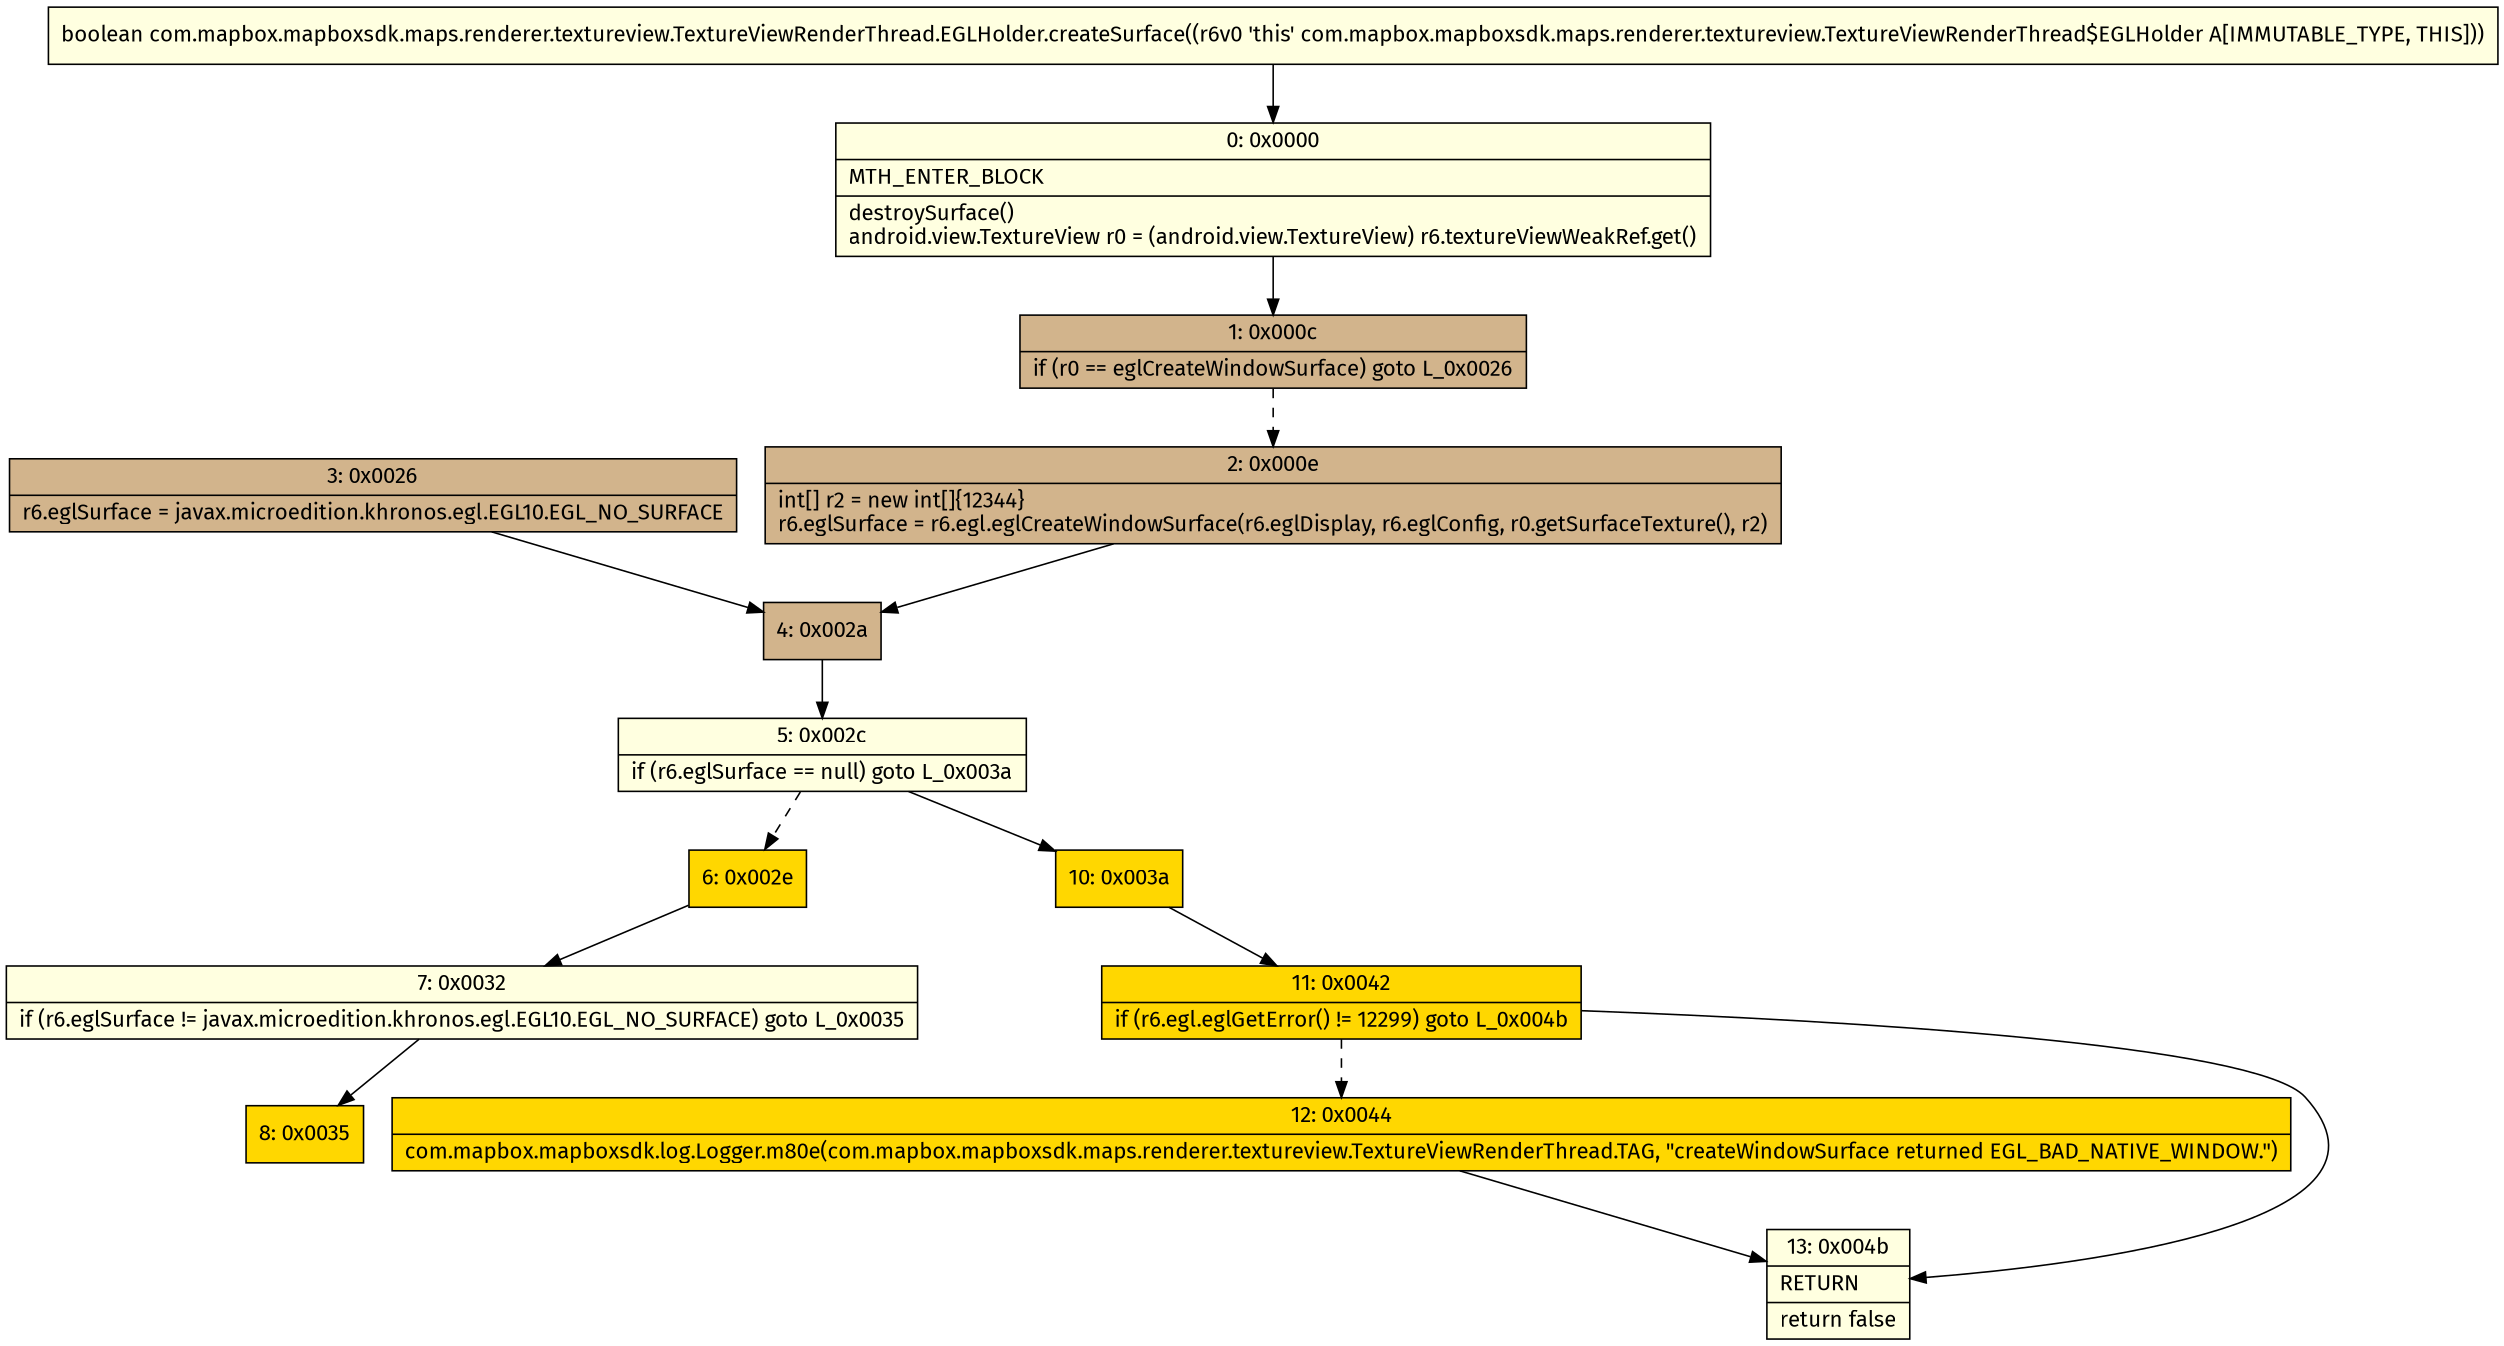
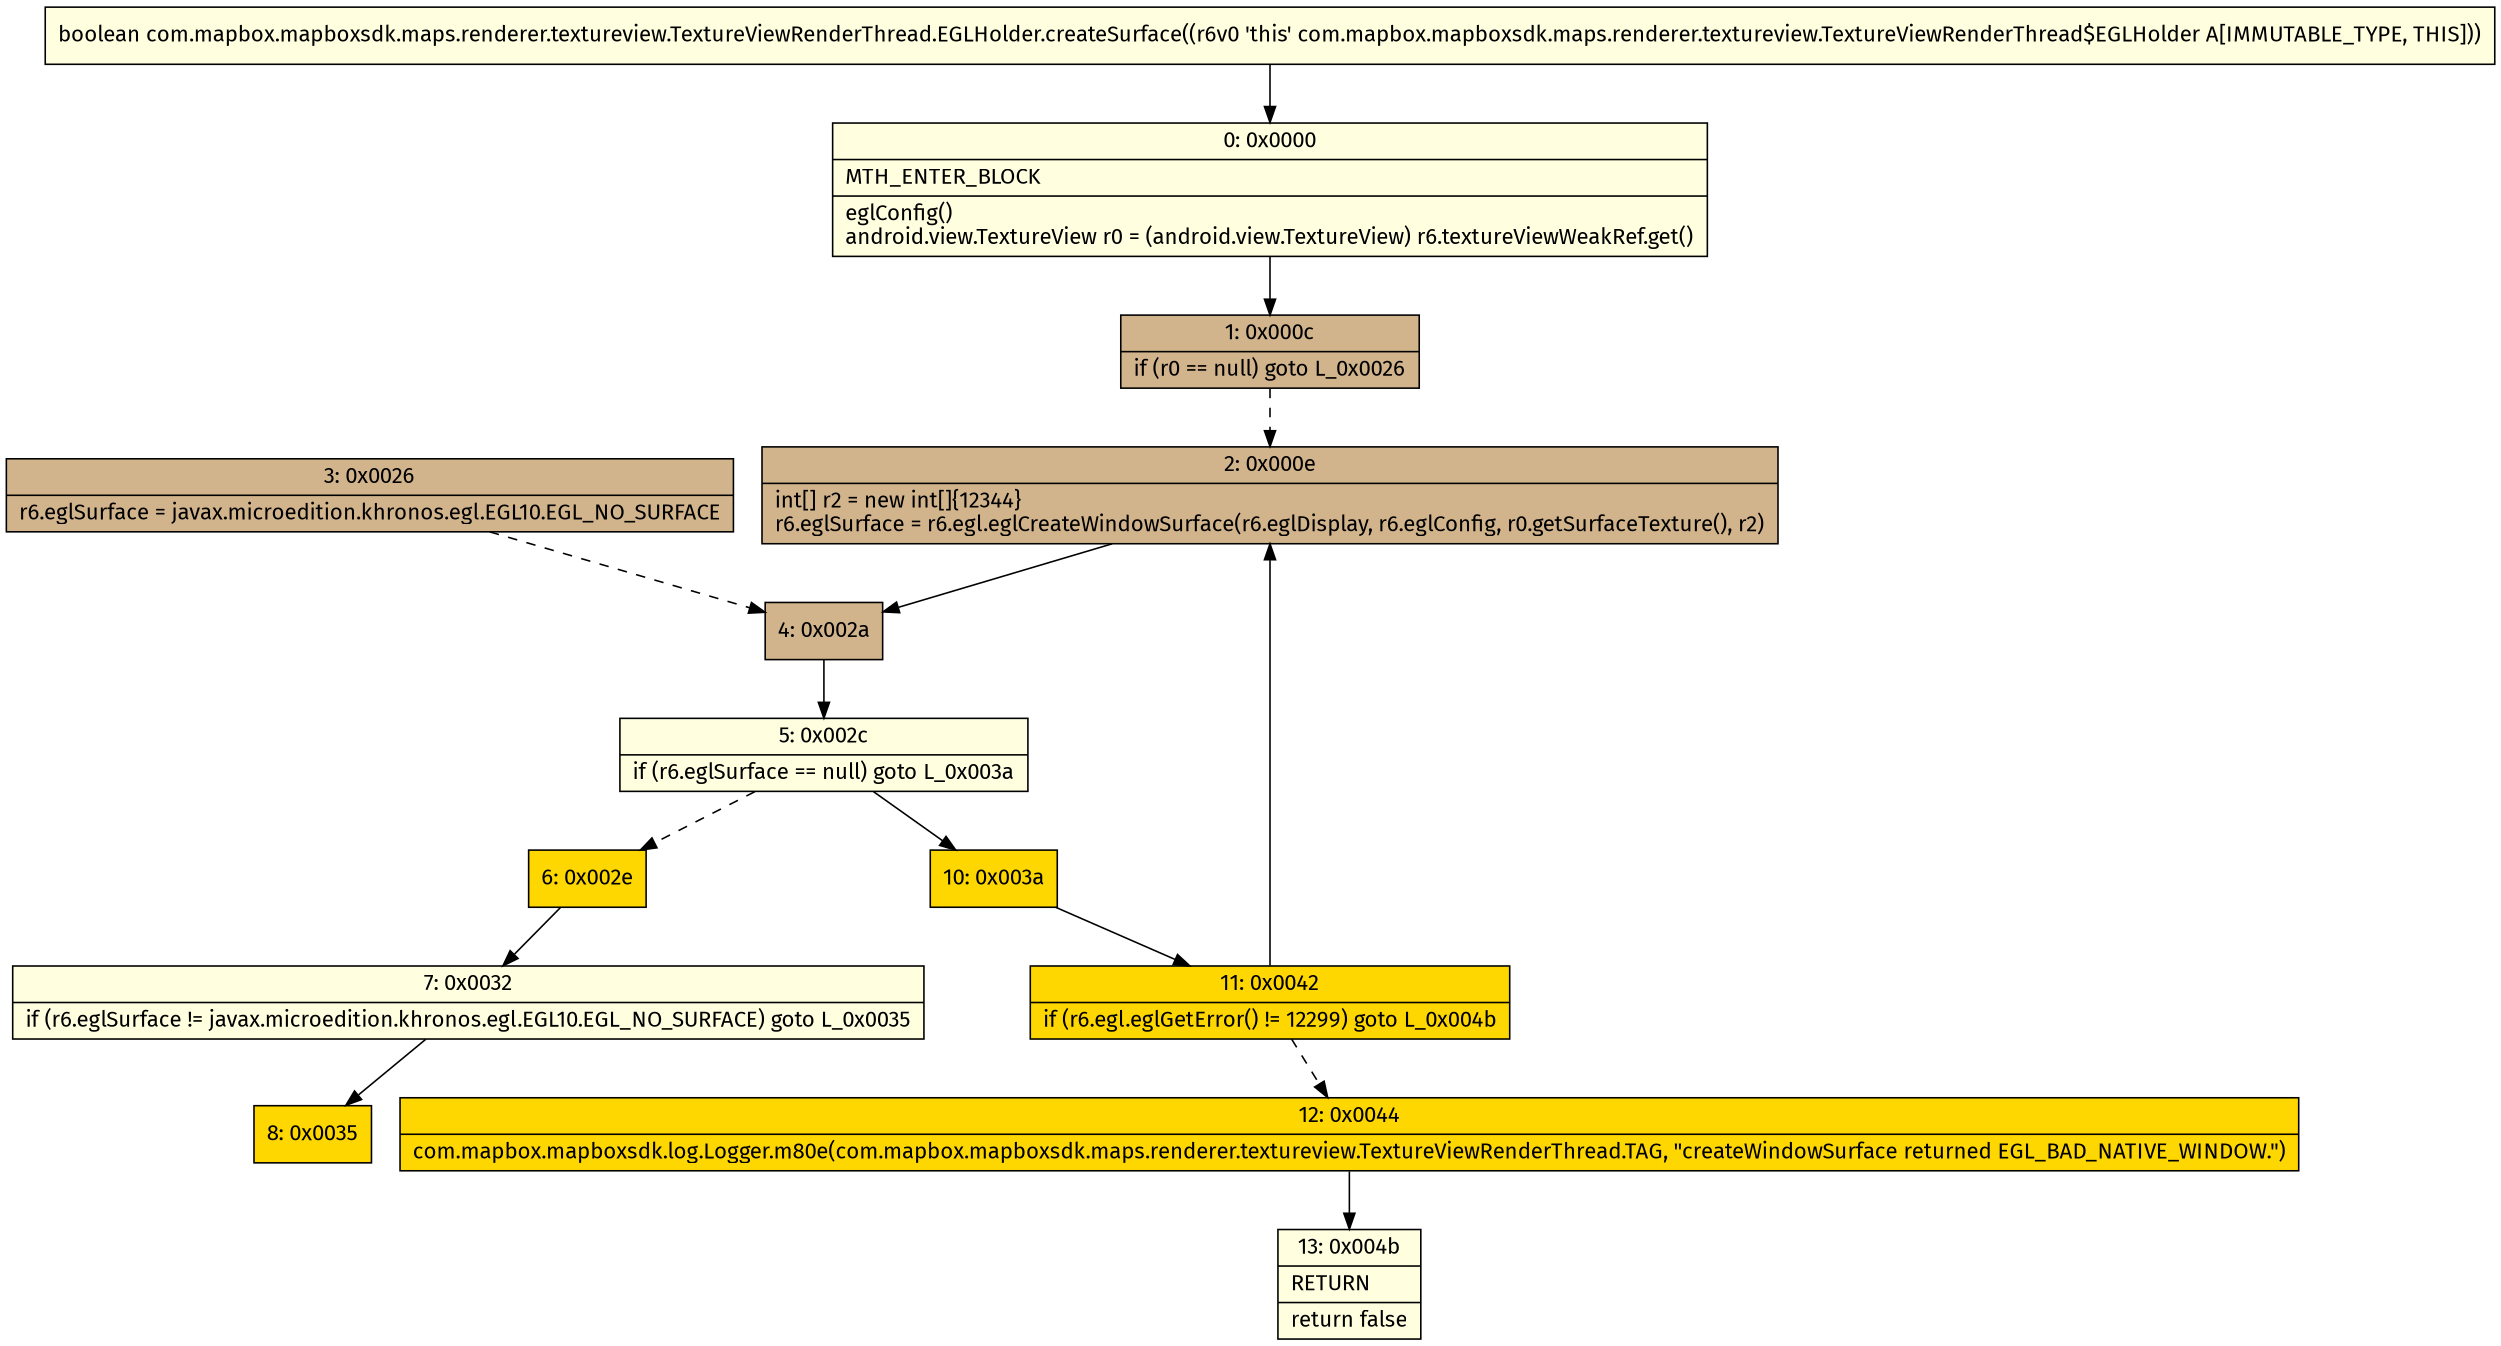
node "0: 0x0000": text "destroySurface()" -> "eglConfig()"
node "1: 0x000c": text "if (r0 == eglCreateWindowSurface) goto L_0x0026" -> "if (r0 == null) goto L_0x0026"
edge "3: 0x0026" -> "4: 0x002a": style solid -> dashed
edge "11: 0x0042" -> "13: 0x004b": now "11: 0x0042" -> "2: 0x000e"
